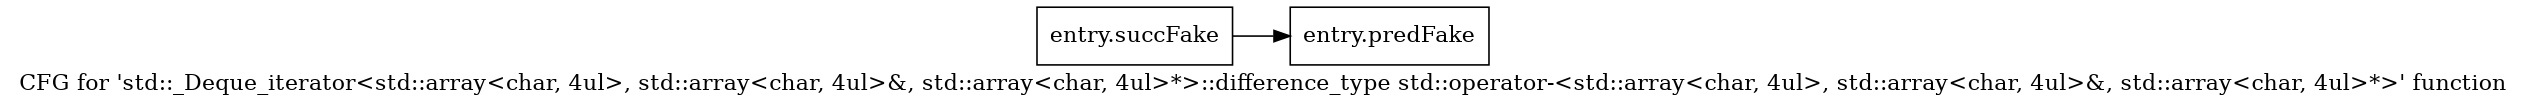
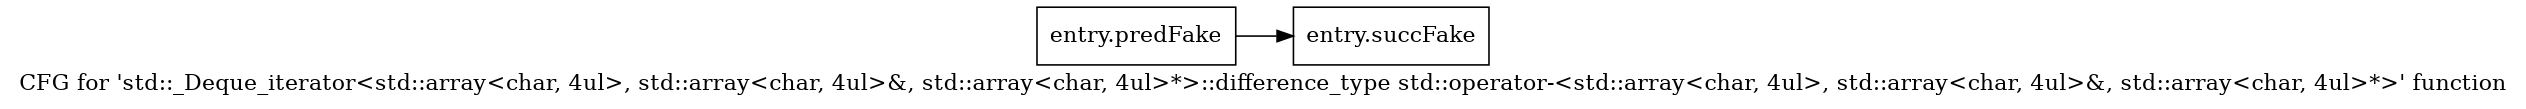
edge "entry.succFake" -> "entry.predFake": reversed
